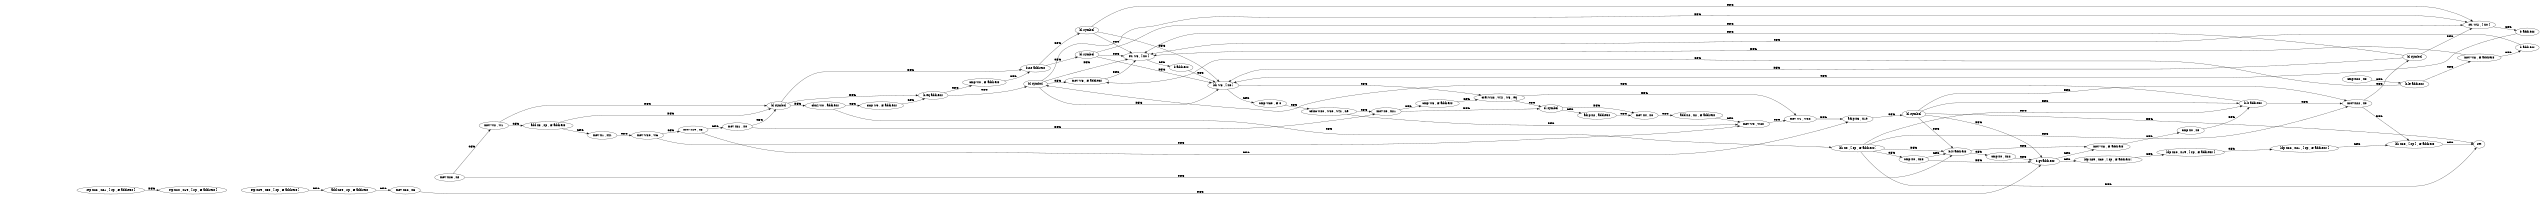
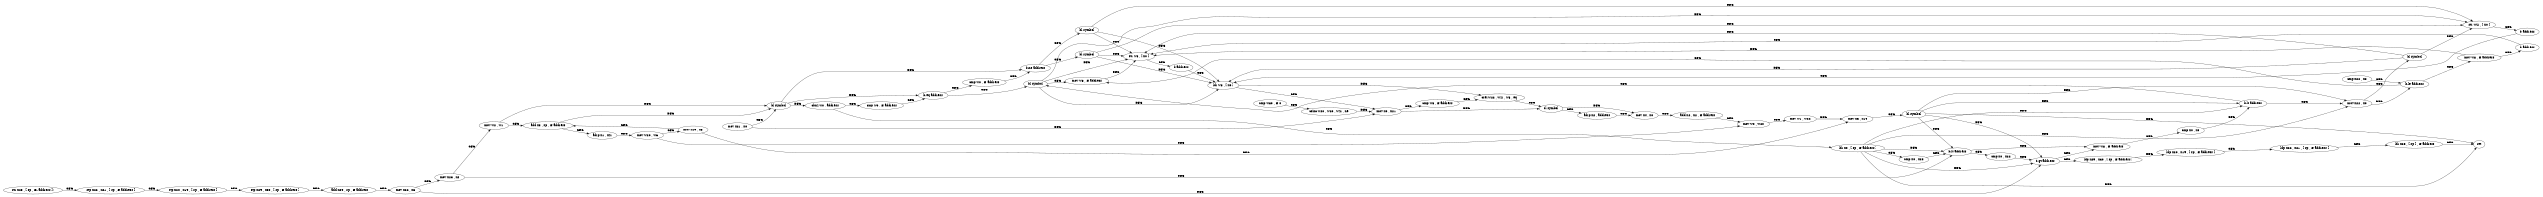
edge "ldr w8 , [ x0 ]" -> "csel w22 , wzr , w8 , eq": label "CFG" -> "DFG"
edge "csel w22 , wzr , w8 , eq" -> "mov w1 , w22": removed, label "DFG"
edge "ldr w8 , [ x0 ]" -> "cmp w80 , # 0": now "ldr w8 , [ x0 ]" -> "mov x0 , x21"
edge "csinc w20 , w20 , wzr , ne" -> "mov x0 , x21": label "CFG" -> "DFG"
node "adrp x3 , x19": label "adrp x3 , x19" -> "mov x3 , x19"
edge "mov x22 , x0" -> "ldr x23 , [ sp ] , # address": now "mov x22 , x0" -> "b.le address"
edge "csinc w20 , w20 , wzr , ne" -> "mov w0 , w20": removed, label "DFG"
edge "mov x19 , x5" -> "mov x21 , x0": now "mov x19 , x5" -> "add x3 , sp , # address"
node "mov x1 , xzr": label "mov x1 , xzr" -> "adrp x1 , xzr"
edge "ldp x29 , x30 , [ sp , # address ]" -> "ldp x20 , x19 , [ sp , # address ]": label "CFG" -> "DFG"
edge "cmp x0 , x23" -> "b.gt address": now "ldr x0 , [ sp , # address ]" -> "b.gt address"
edge "mov x22 , x3" -> "mov x23 , x2": added, label "CFG"
edge "stp x22 , x21 , [ sp , # address ]" -> "stp x20 , x19 , [ sp , # address ]": label "DFG" -> "CFG"
node "str x23 , [ sp , #- address ]!": added
edge "stp x20 , x19 , [ sp , # address ]" -> "stp x29 , x30 , [ sp , # address ]": added, label "CFG"
